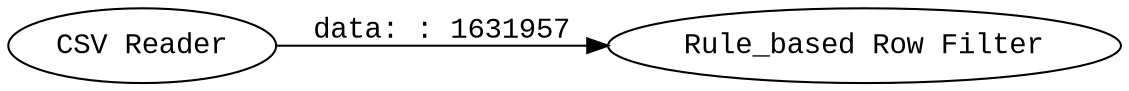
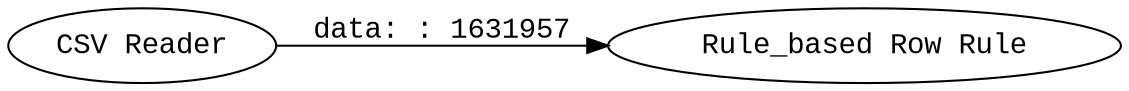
node "Rule_based Row Filter": label "Rule_based Row Filter" -> "Rule_based Row Rule"
